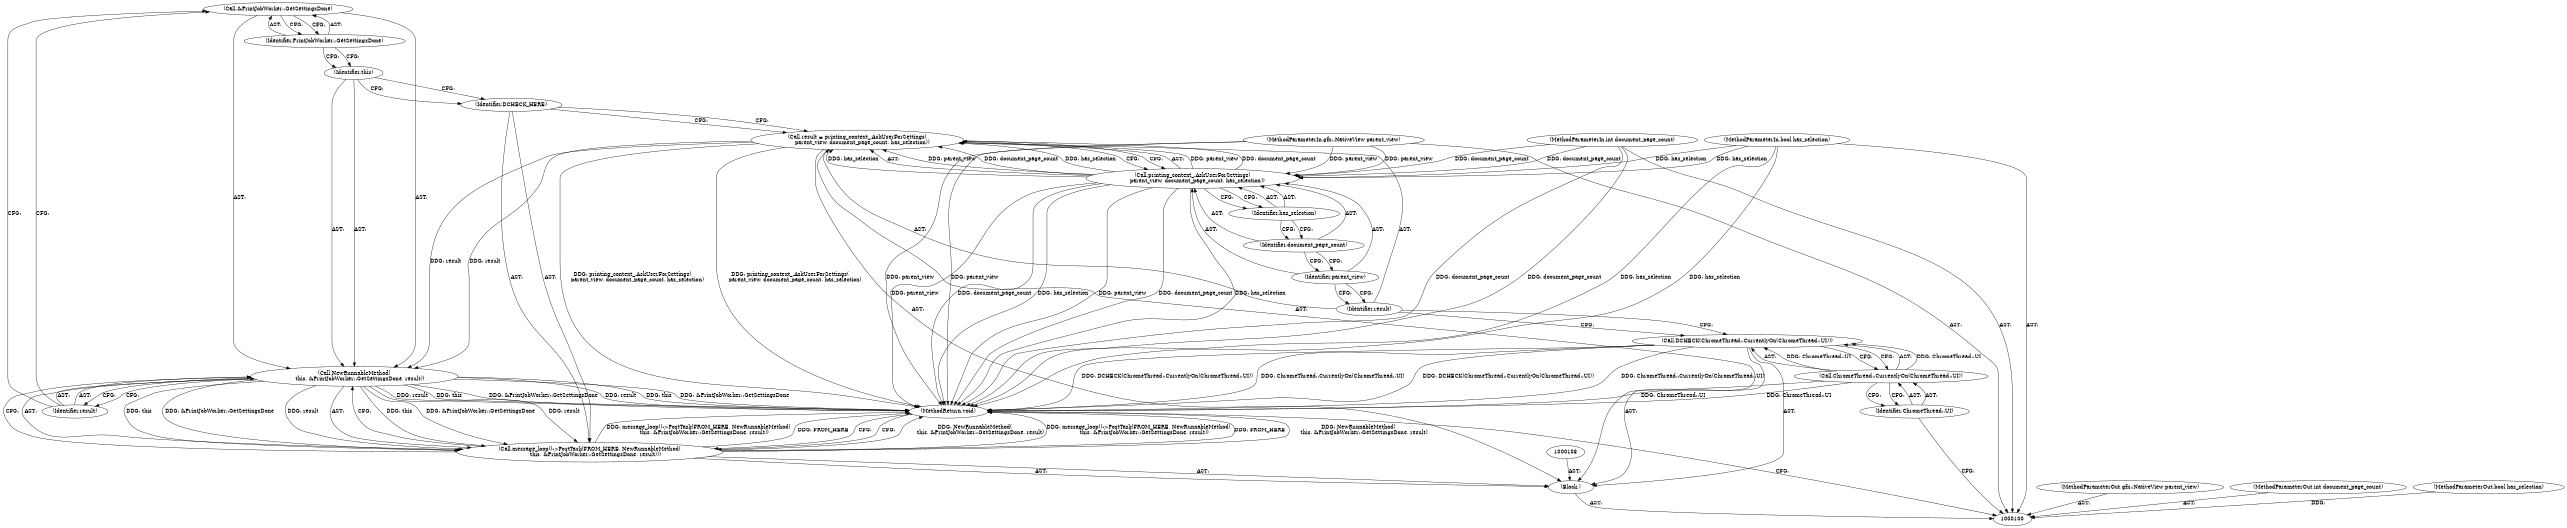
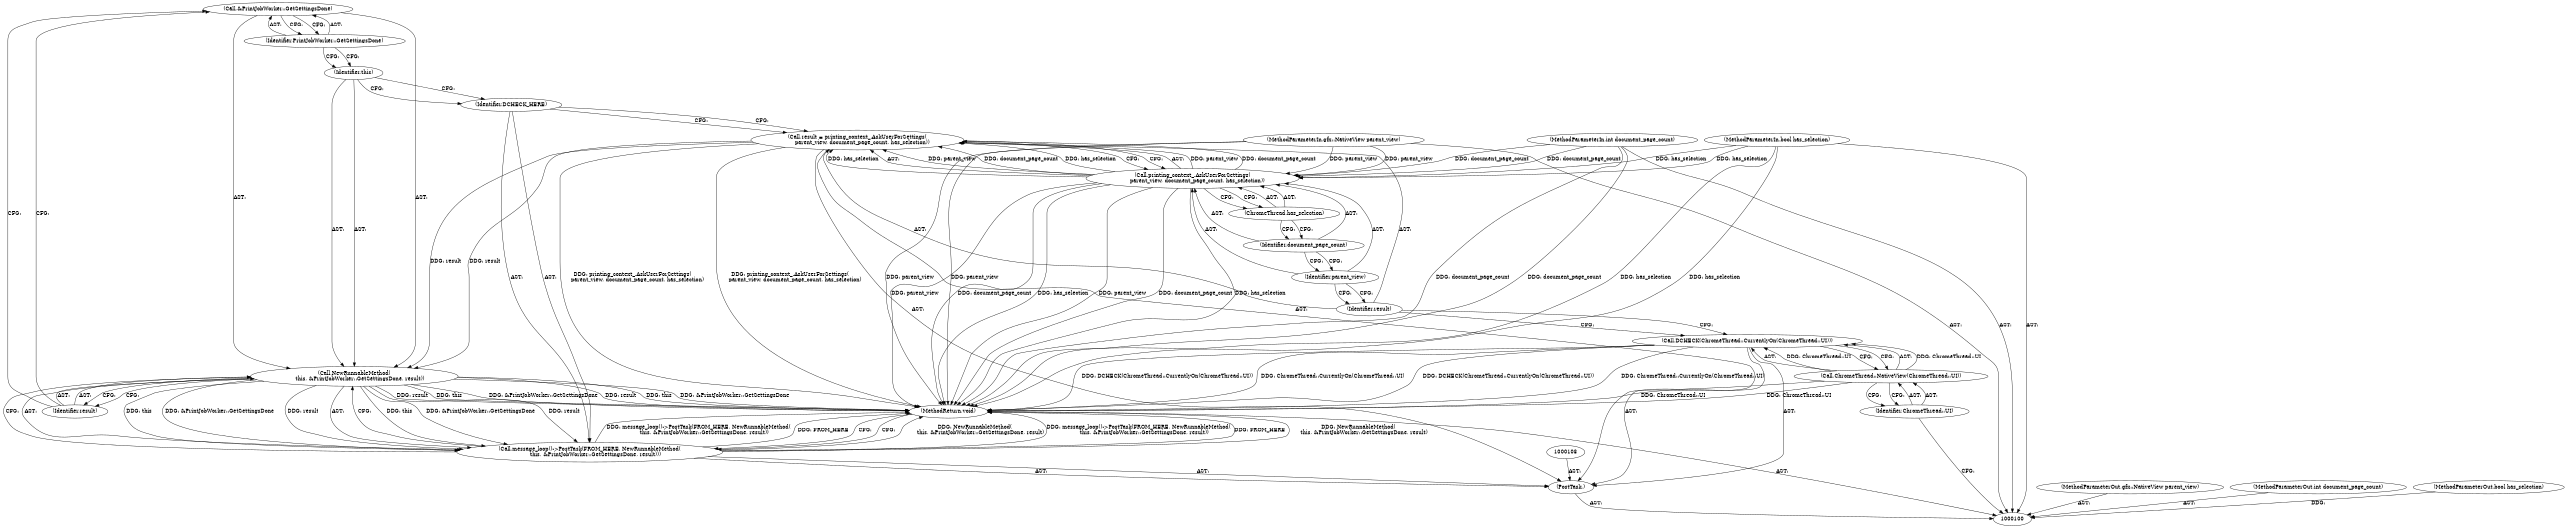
node "(Identifier,has_selection)": label "(Identifier,has_selection)" -> "(ChromeThread,has_selection)"
node "(Call,ChromeThread::CurrentlyOn(ChromeThread::UI))": label "(Call,ChromeThread::CurrentlyOn(ChromeThread::UI))" -> "(Call,ChromeThread::NativeView(ChromeThread::UI))"
edge "(MethodReturn,void)" -> "1000100": label "CFG: " -> "AST: "
node "(Block,)": label "(Block,)" -> "(PostTask,)"
